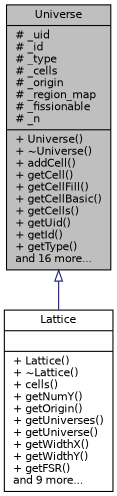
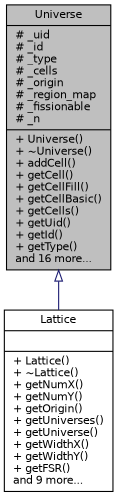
node "Lattice": text "+ cells()" -> "+ getNumX()"
